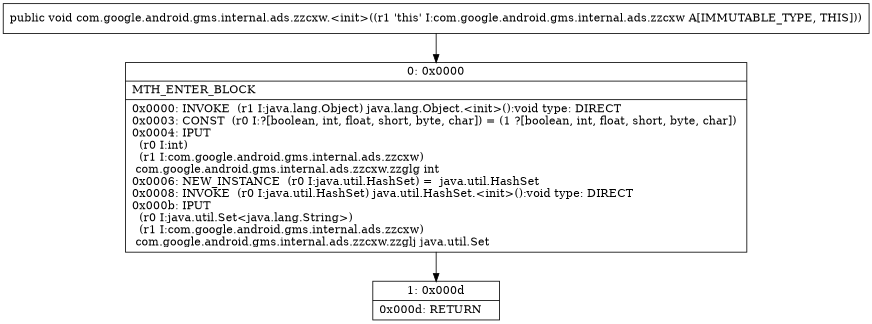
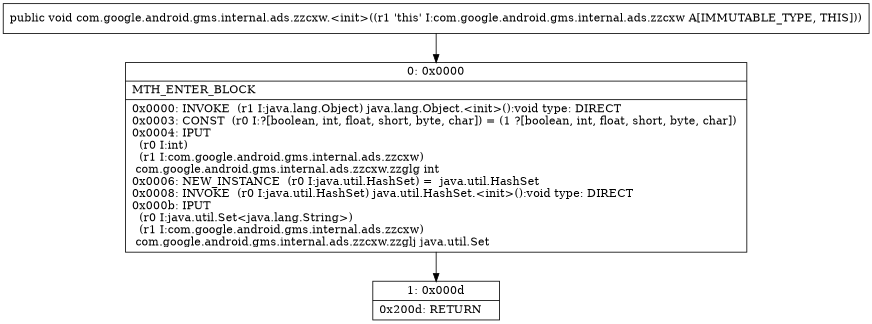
node "1: 0x000d": text "0x000d: RETURN" -> "0x200d: RETURN"
